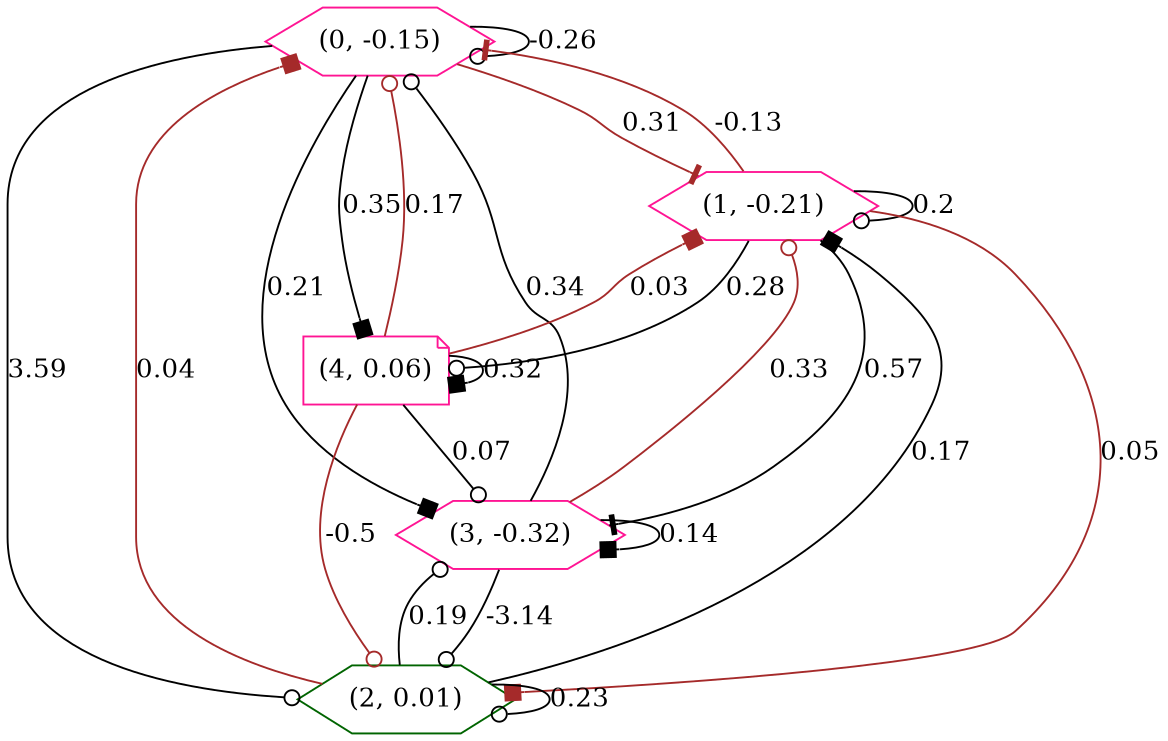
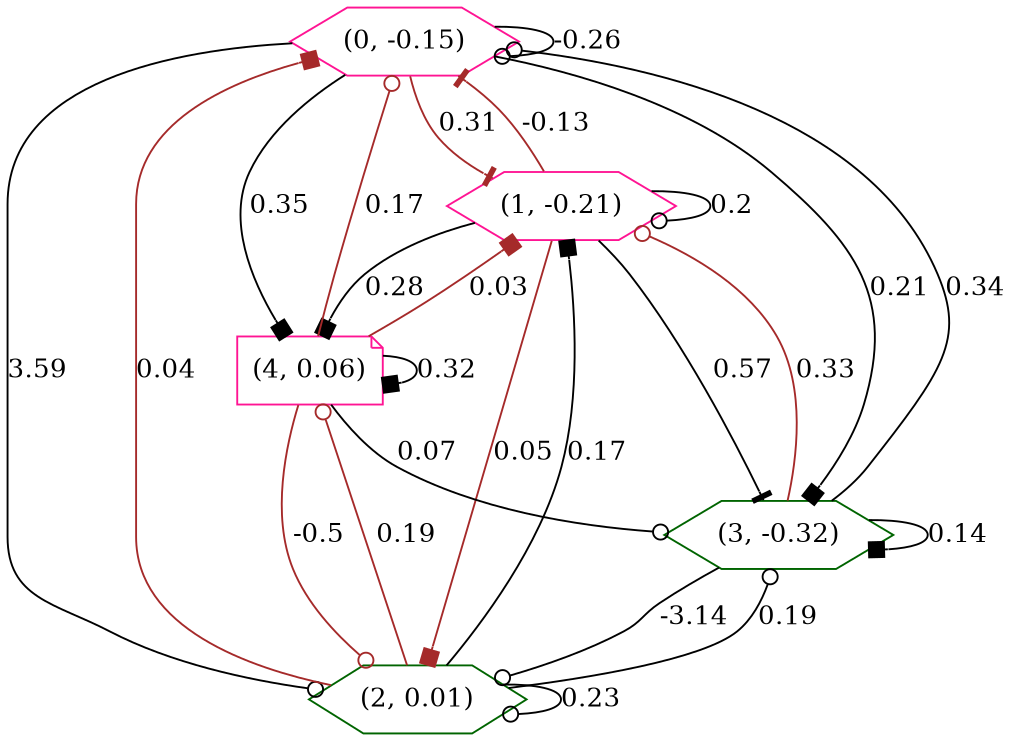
edge "(1, -0.21)" -> "(4, 0.06)": arrowhead odot -> box
node "(3, -0.32)": color deeppink -> darkgreen
edge "(2, 0.01)" -> "(4, 0.06)": added, label "0.19"
